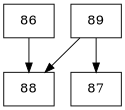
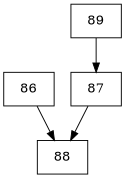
edge "89" -> "88": now "87" -> "88"
